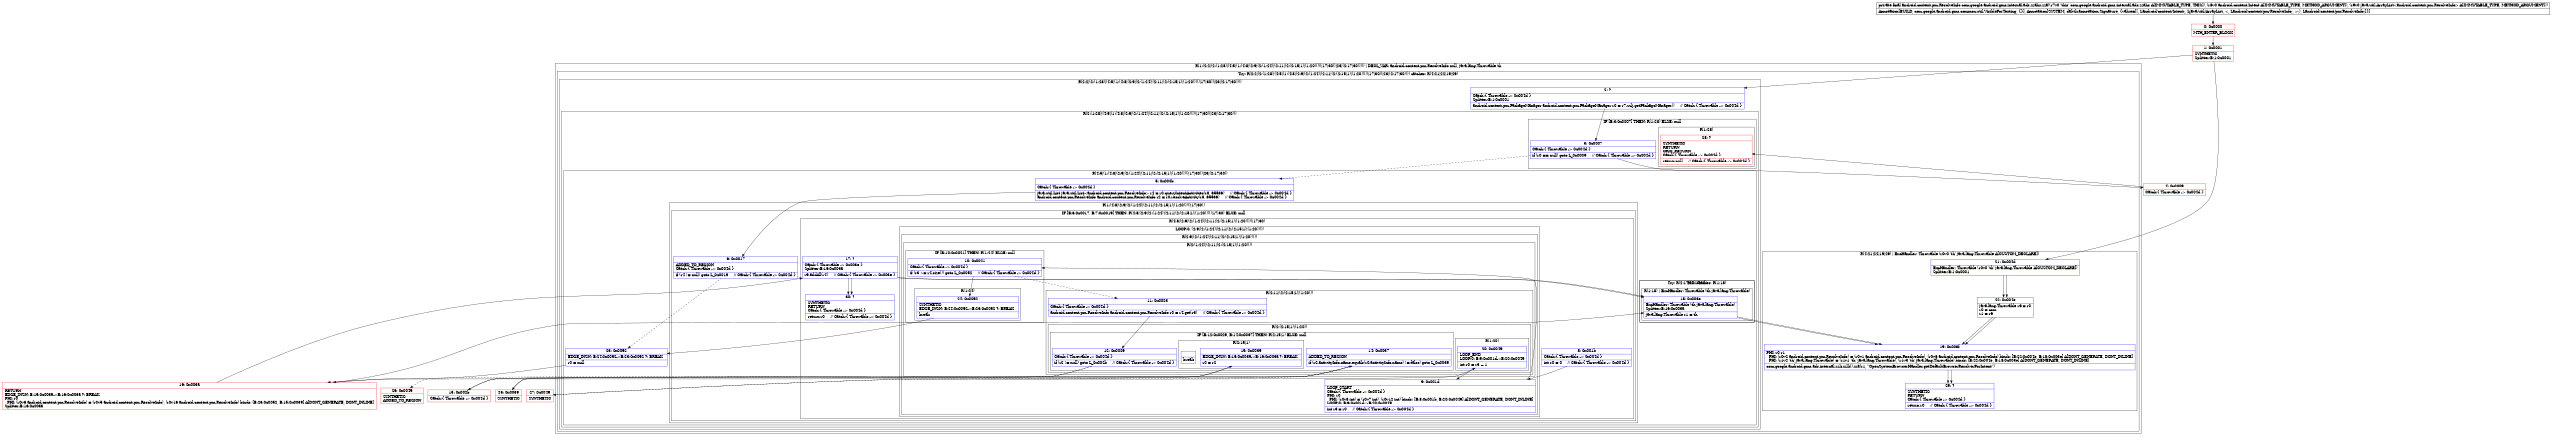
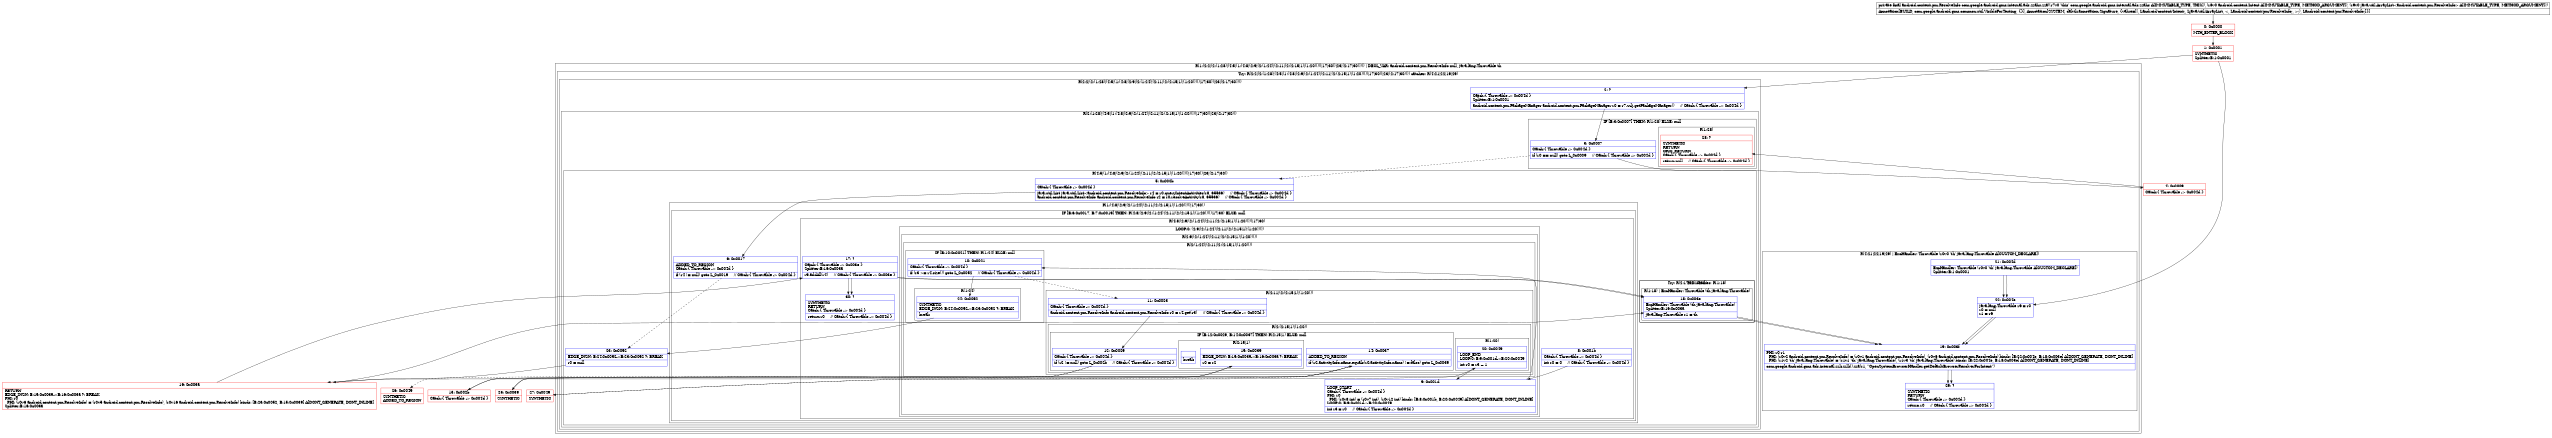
edge "1: 0x0001" -> "21: 0x004d": now "1: 0x0001" -> "22: 0x004e"
node "22: 0x004e": text "r0 = com" -> "r0 = null"
